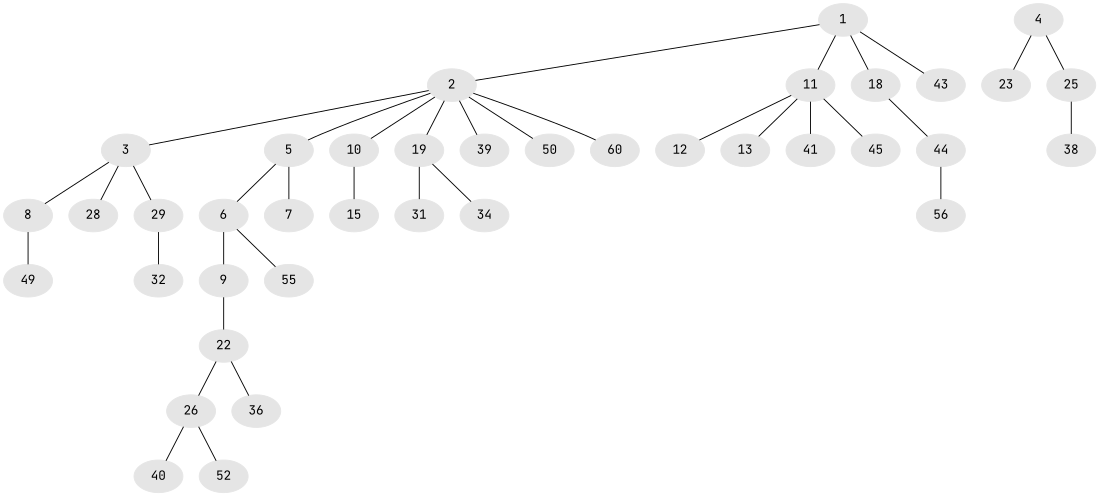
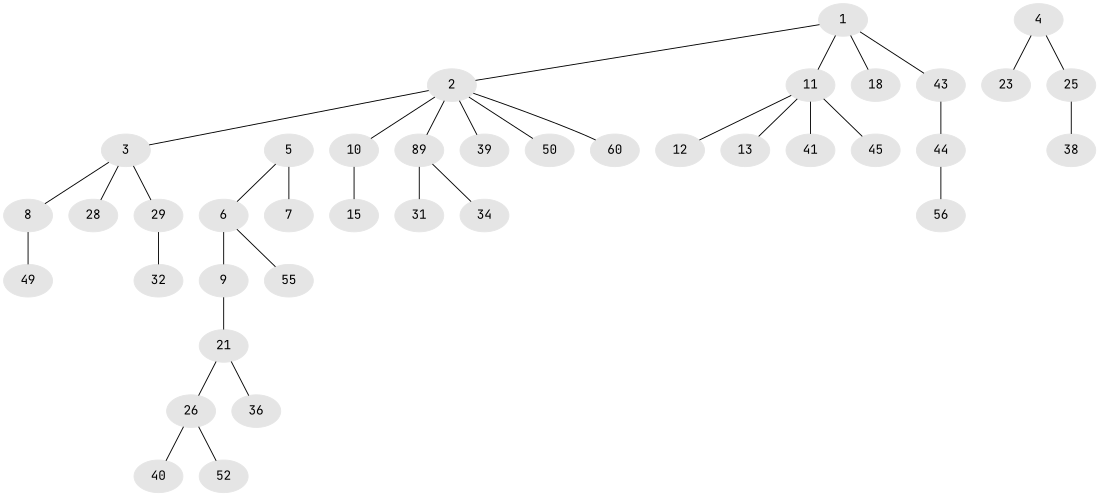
edge "2" -- "5": removed
edge "18" -- "44": now "43" -- "44"
node "19": label "19" -> "89"
node "22": label "22" -> "21"
